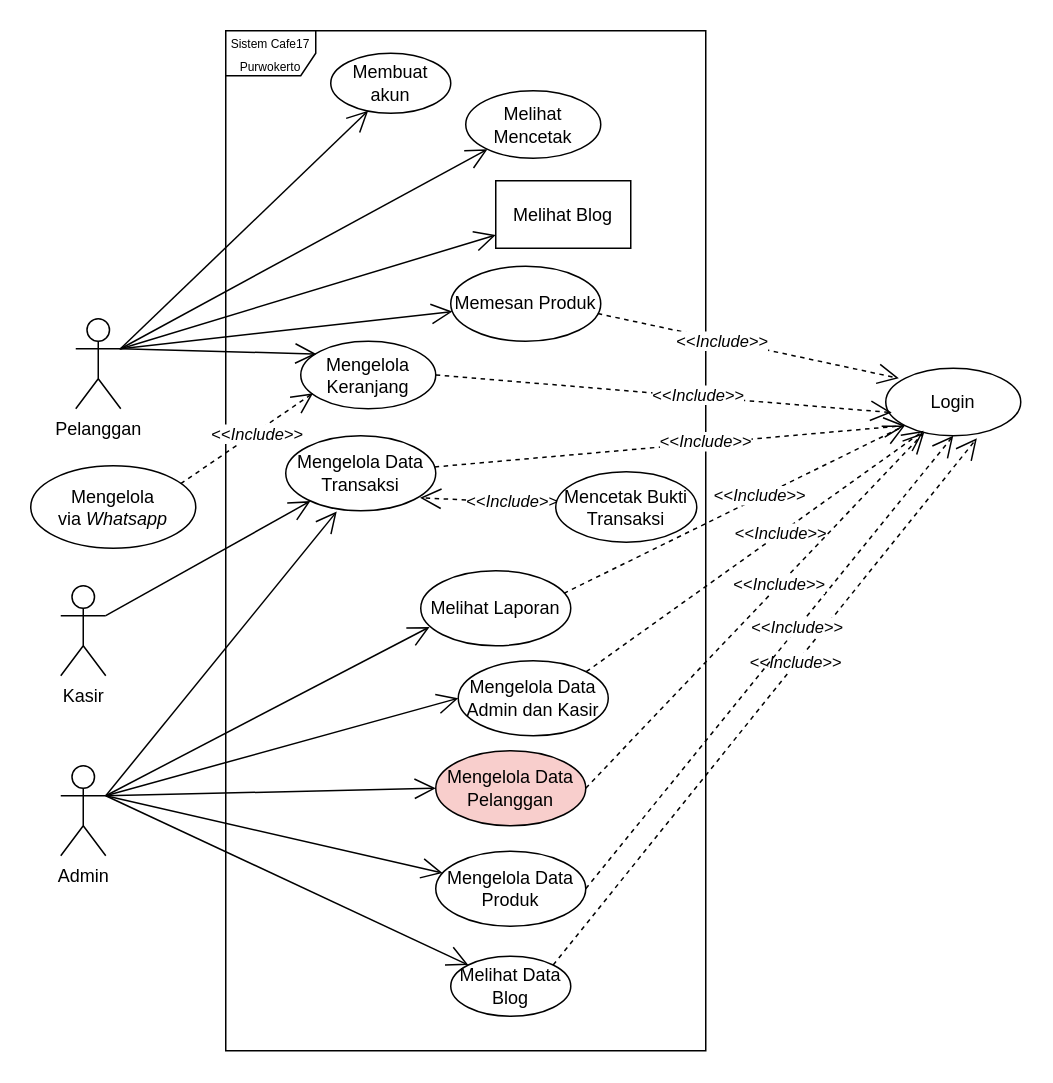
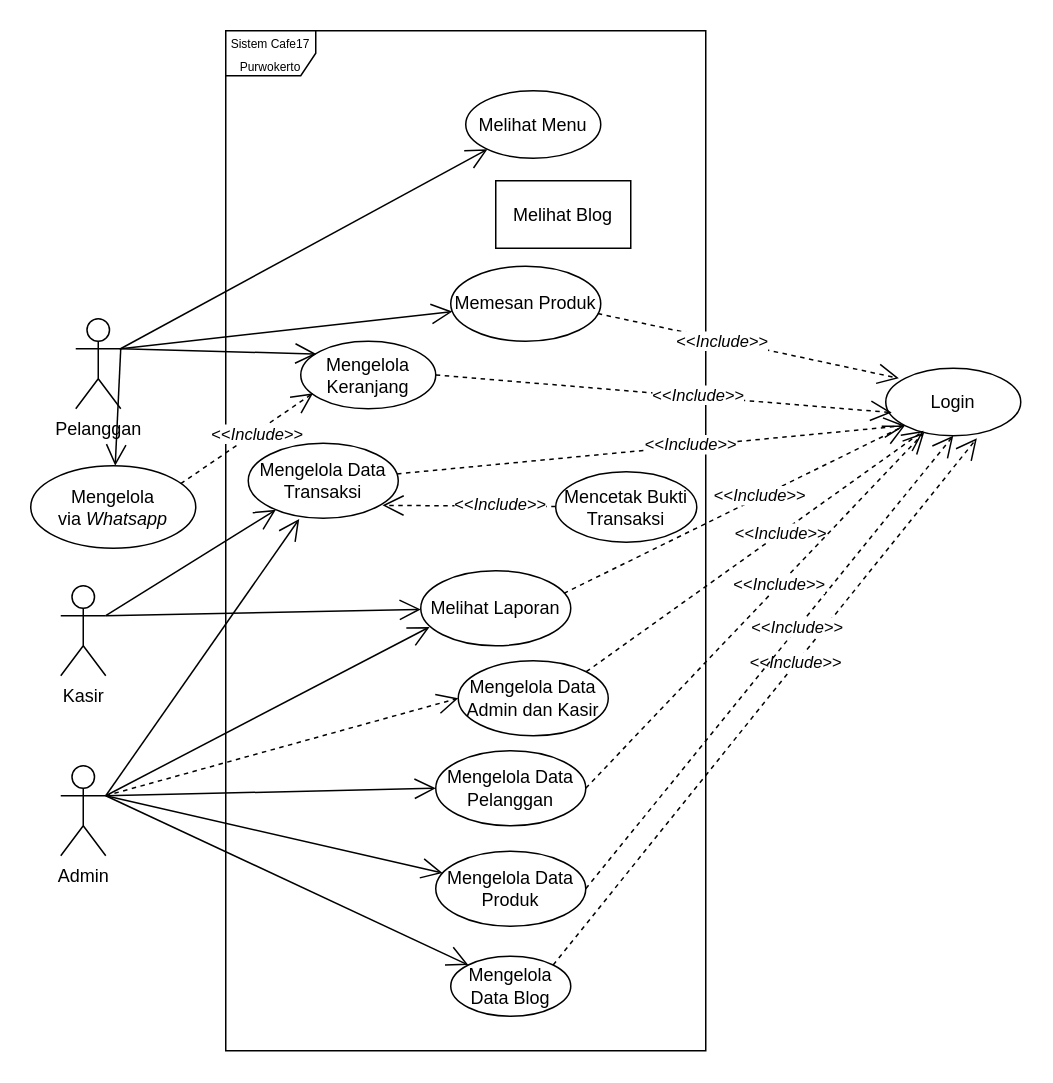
node "Membuat akun": removed
node "Melihat Mencetak": label "Melihat Mencetak" -> "Melihat Menu"
edge "Pelanggan" -> "Membuat akun": removed
edge "Pelanggan" -> "Melihat Blog": now "Pelanggan" -> "Mengelola via Whatsapp"
node "Mengelola Data Transaksi": moved (361, 473) -> (323, 481)
edge "Kasir" -> "Melihat Laporan": added
edge "Admin" -> "Mengelola Data Admin dan Kasir": style solid -> dashed
node "Mengelola Data Pelanggan": fillcolor #f8cecc -> #ffffff
node "Melihat Data Blog": label "Melihat Data Blog" -> "Mengelola Data Blog"
